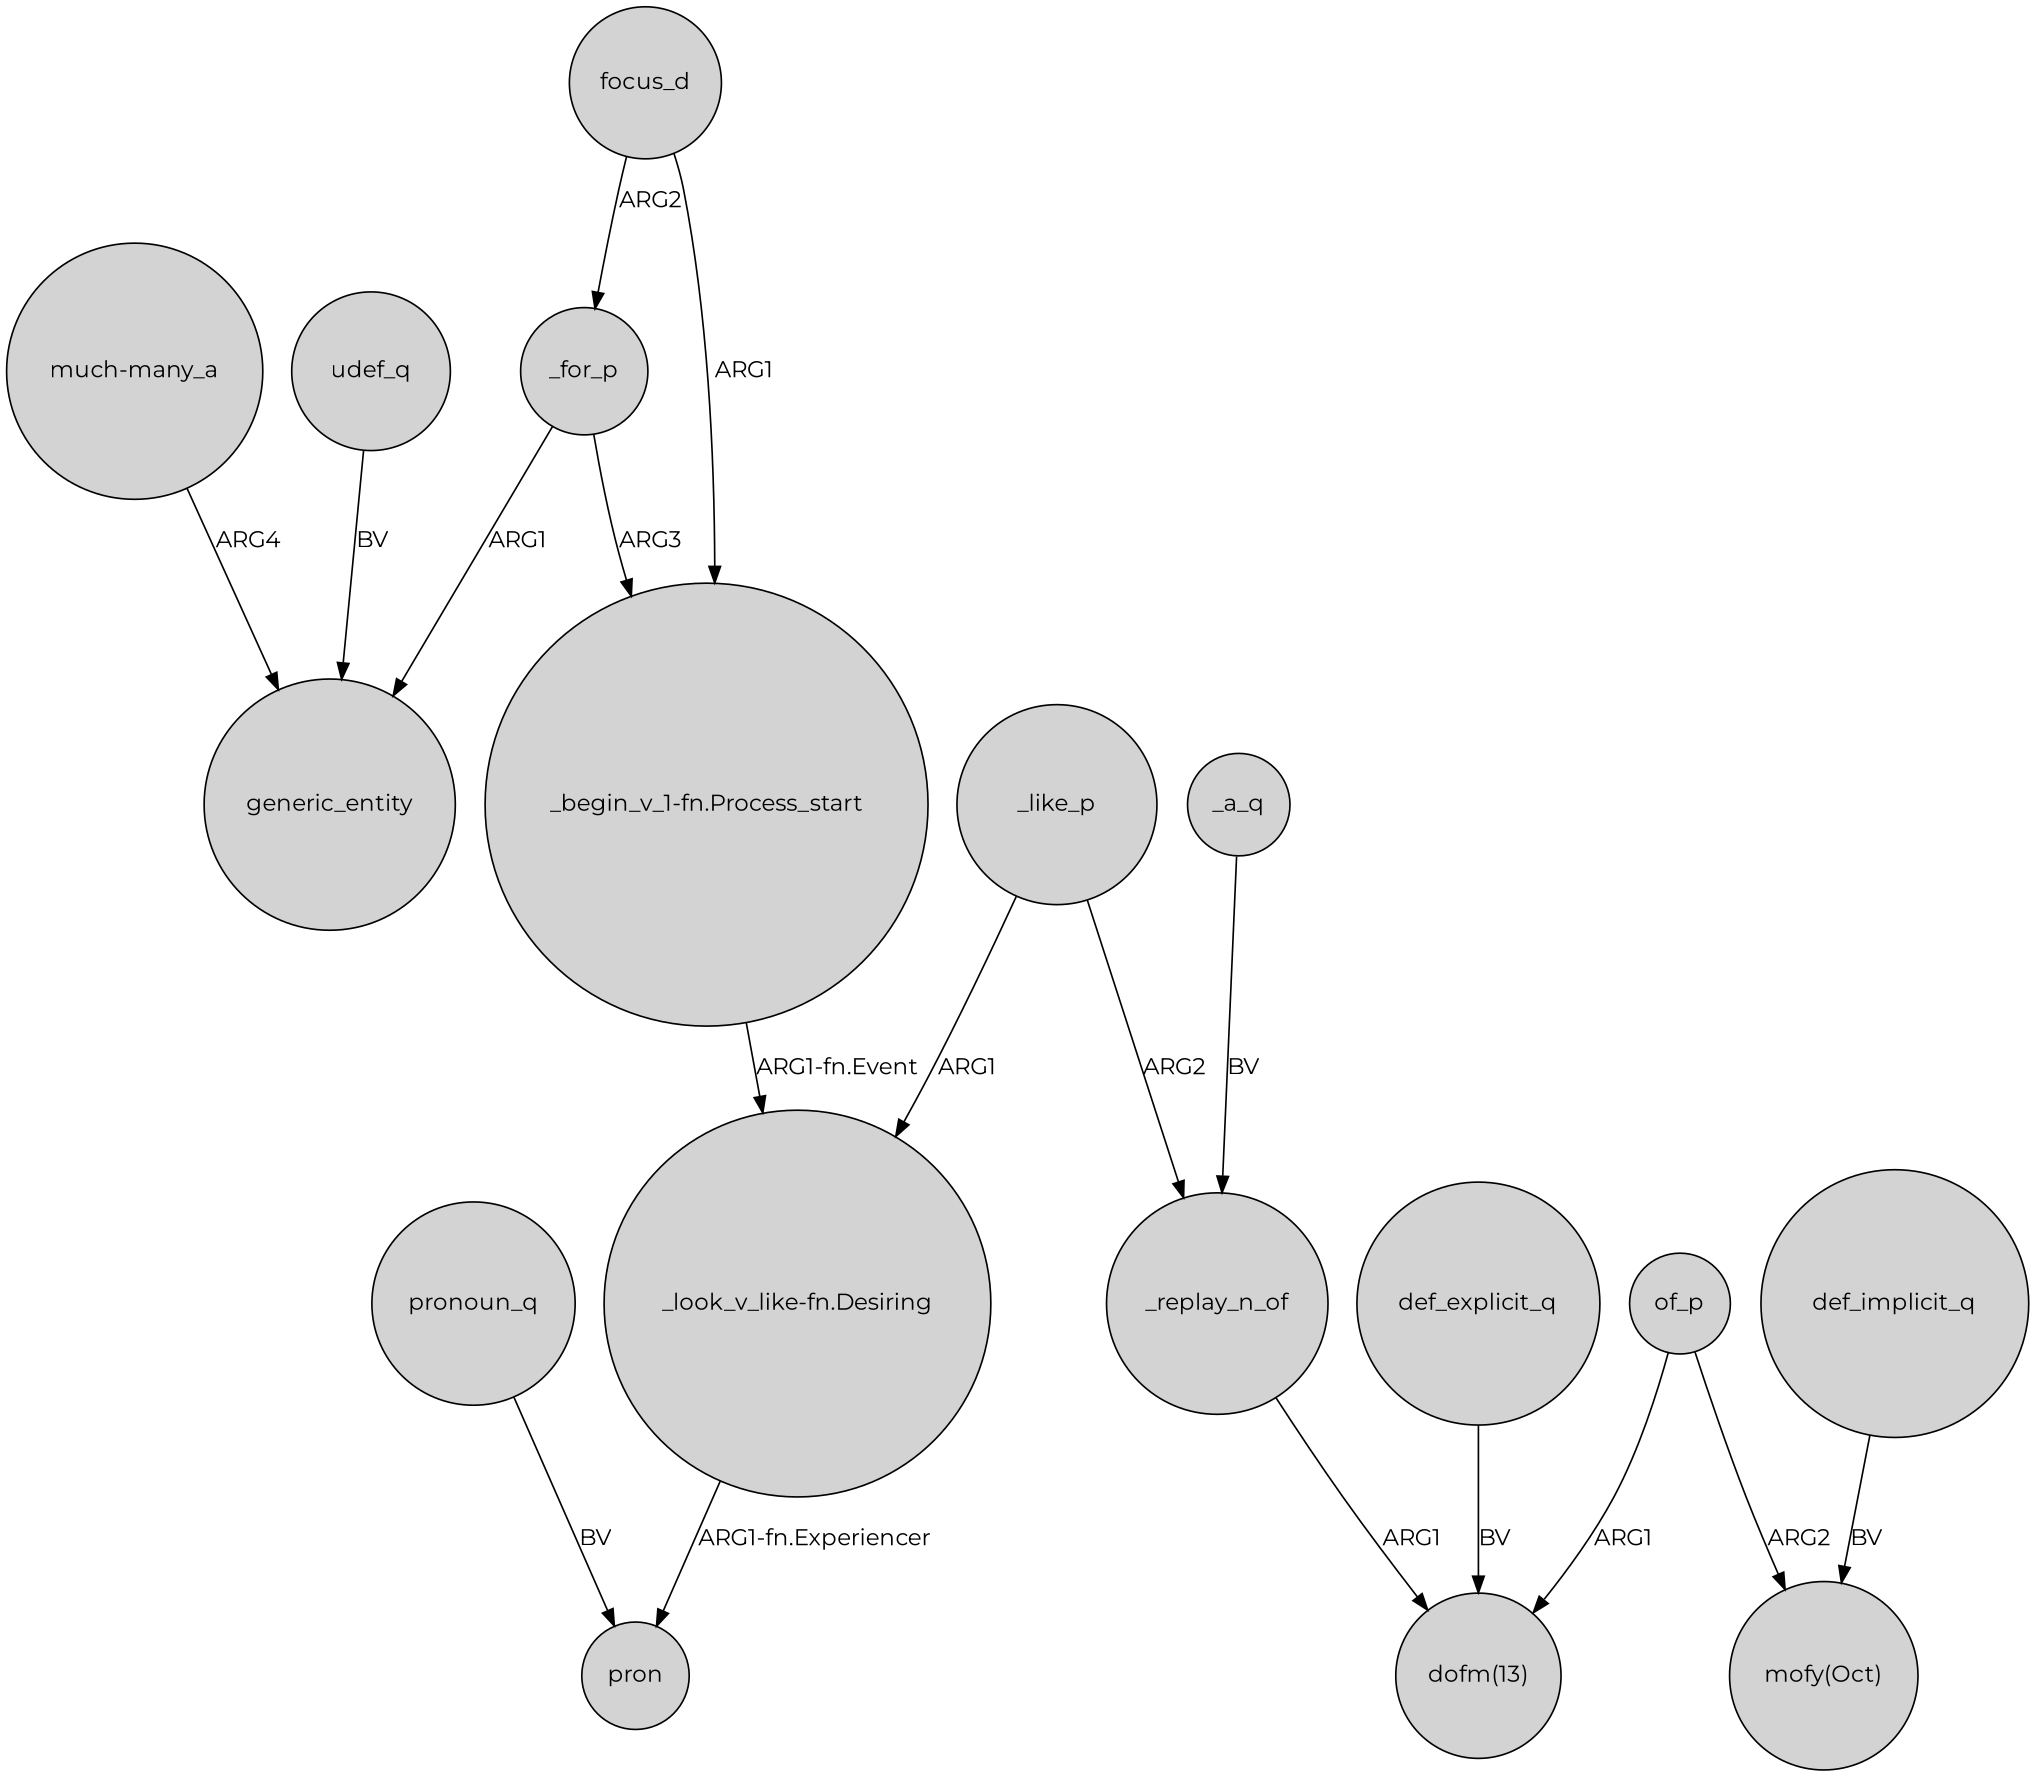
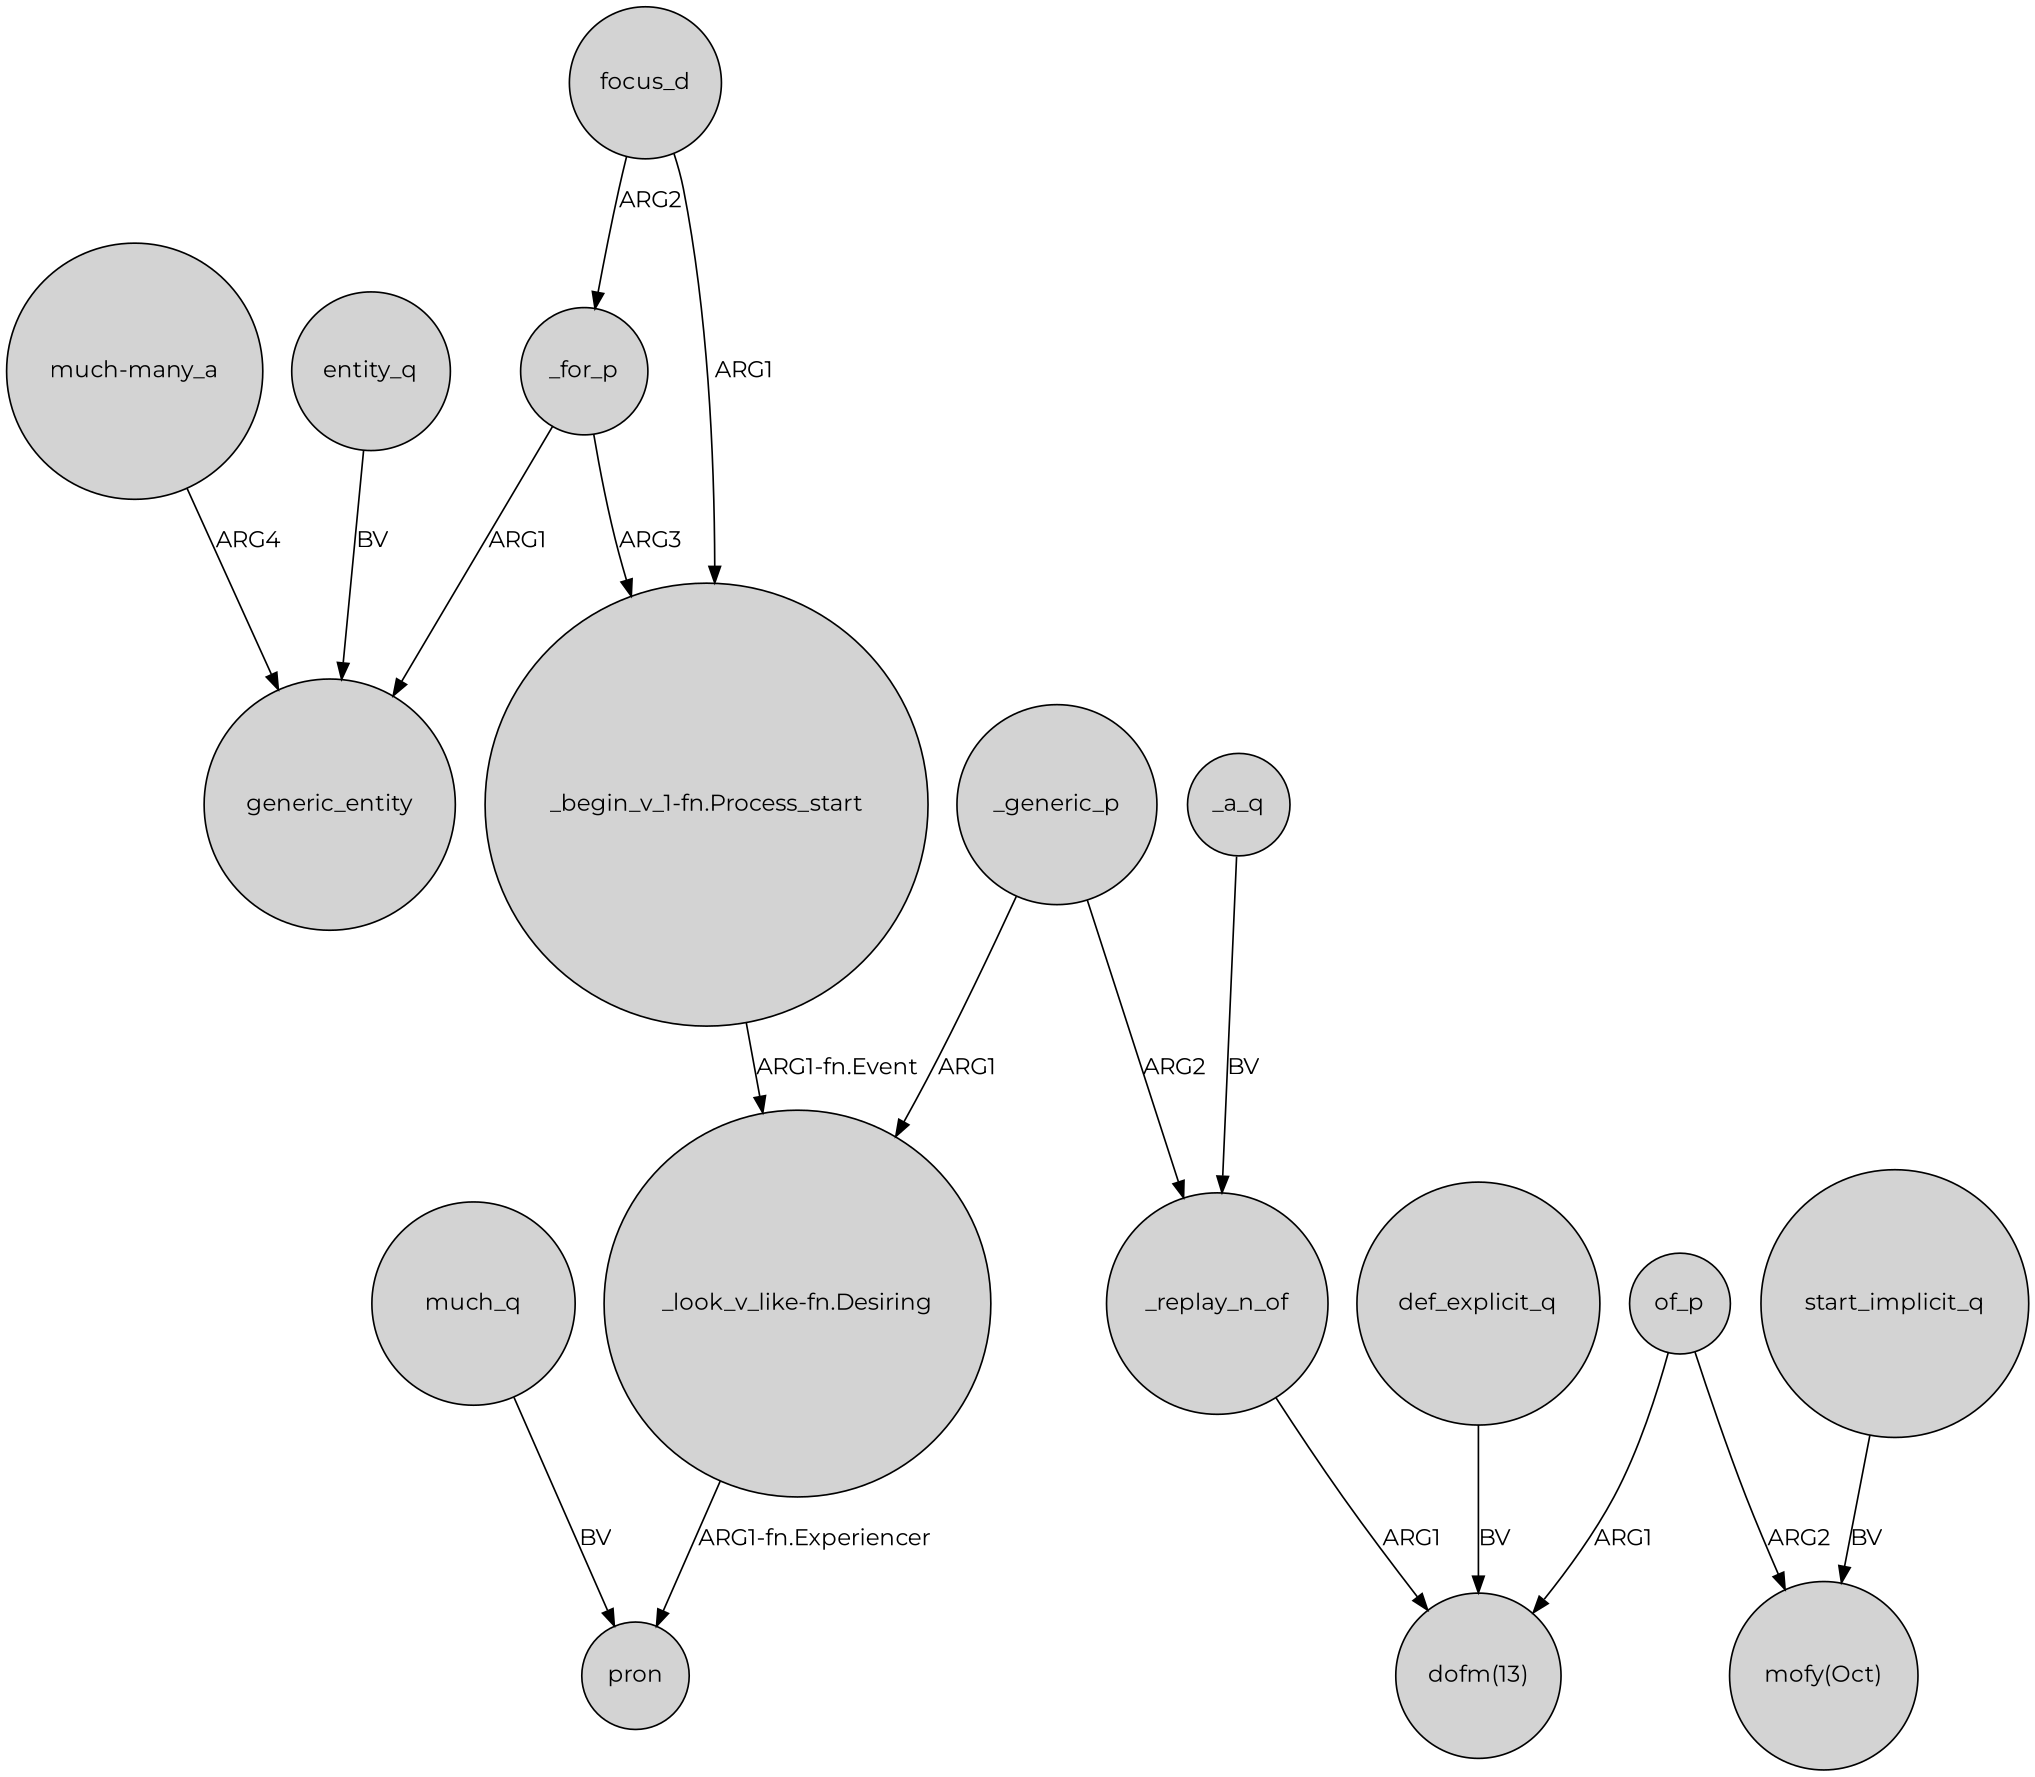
node "udef_q": label "udef_q" -> "entity_q"
node "_like_p": label "_like_p" -> "_generic_p"
node "pronoun_q": label "pronoun_q" -> "much_q"
node "def_implicit_q": label "def_implicit_q" -> "start_implicit_q"
